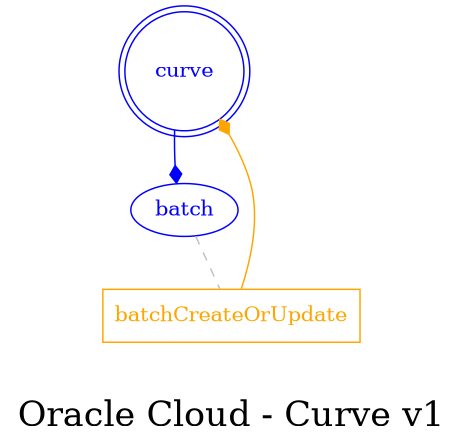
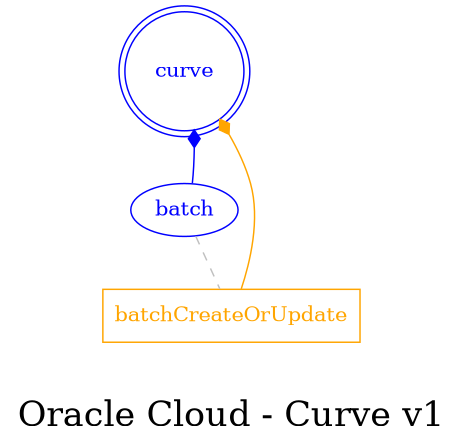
edge "curve" -> "batch": reversed
